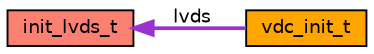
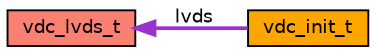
node "init_lvds_t": label "init_lvds_t" -> "vdc_lvds_t"
